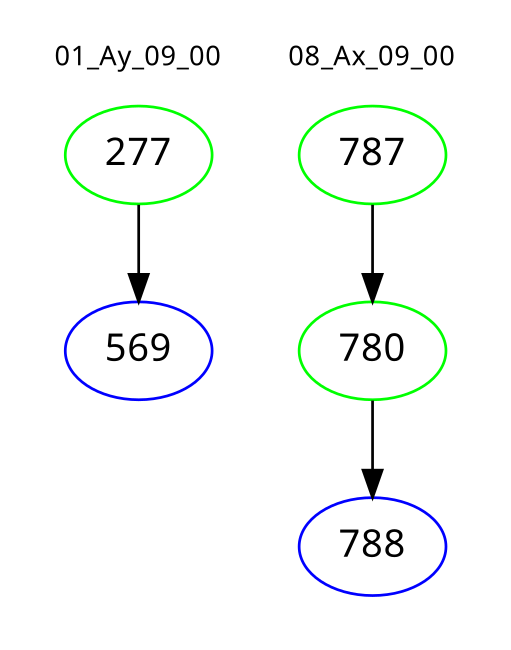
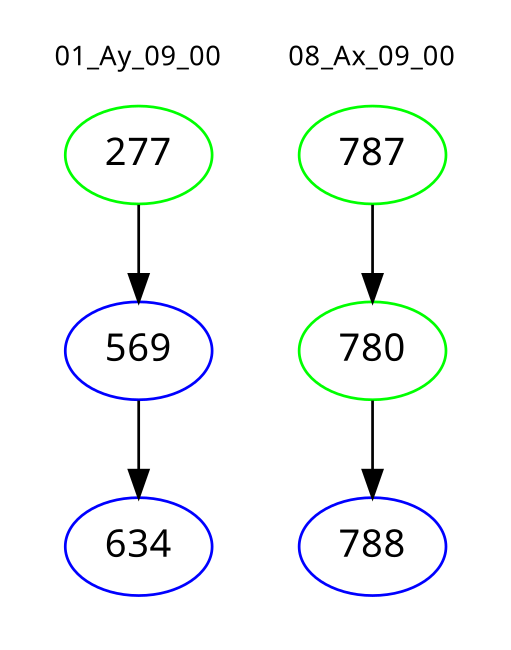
node "634": added
